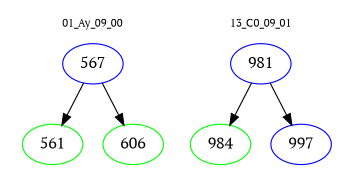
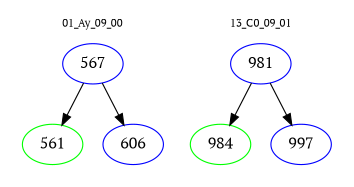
node "606": color green -> blue
